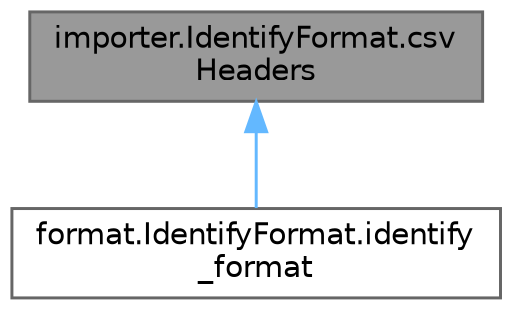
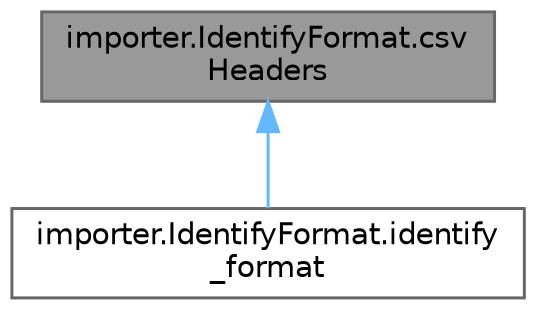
node "format.IdentifyFormat.identify _format": label "format.IdentifyFormat.identify _format" -> "importer.IdentifyFormat.identify _format"
